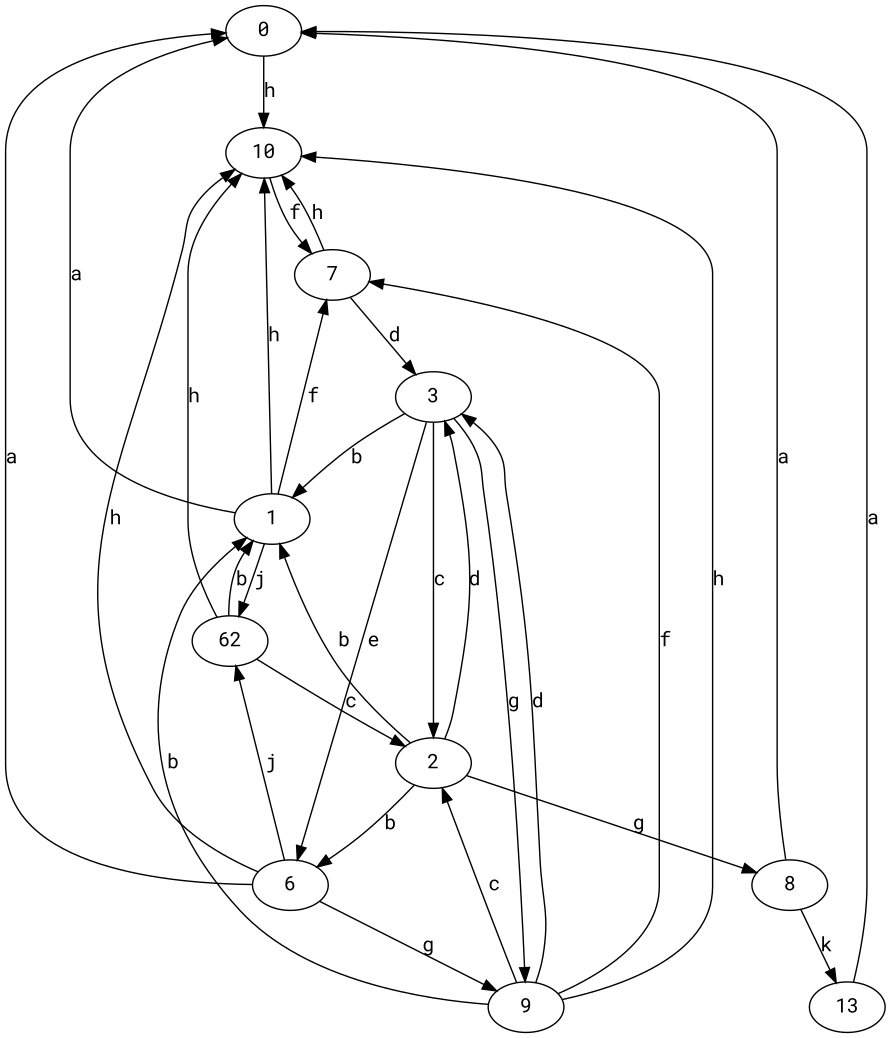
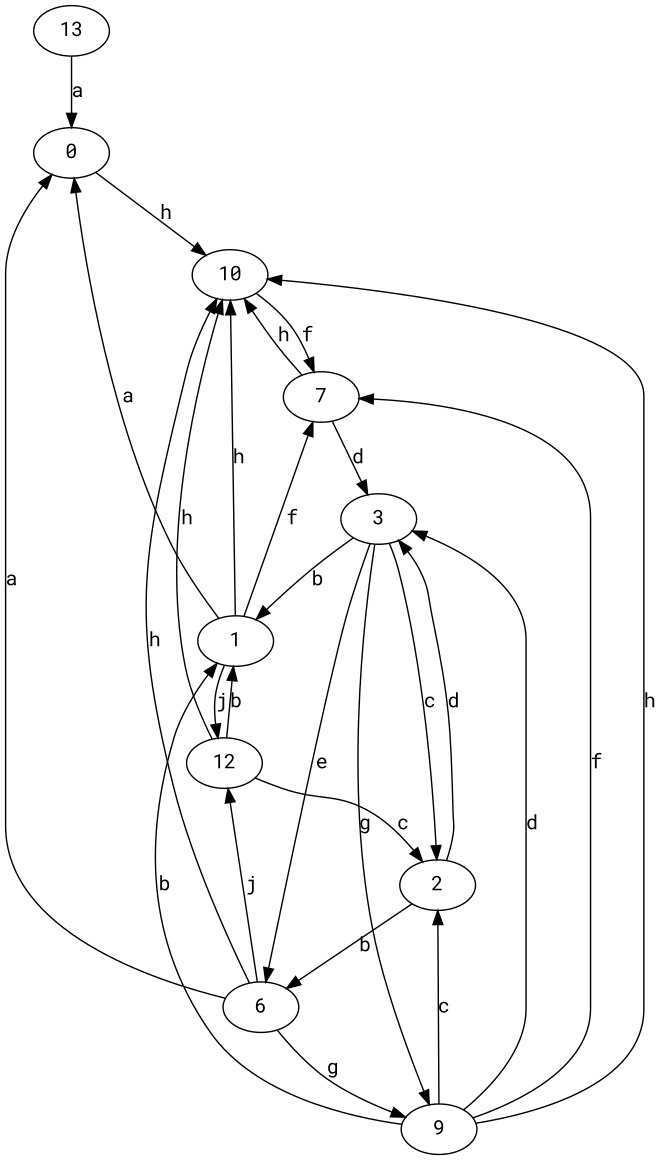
node "62": label "62" -> "12"
edge "2" -> "1": removed, label "b"
node "8": removed
